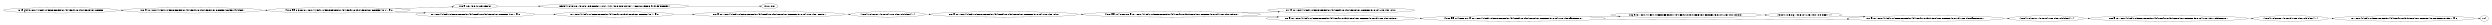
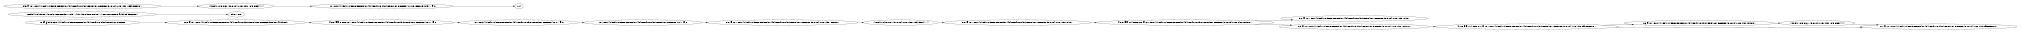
node "$r8 = new java.io.IOException": removed
node "virtualinvoke $r4.<java.util.ArrayList: void clear()>()": removed
